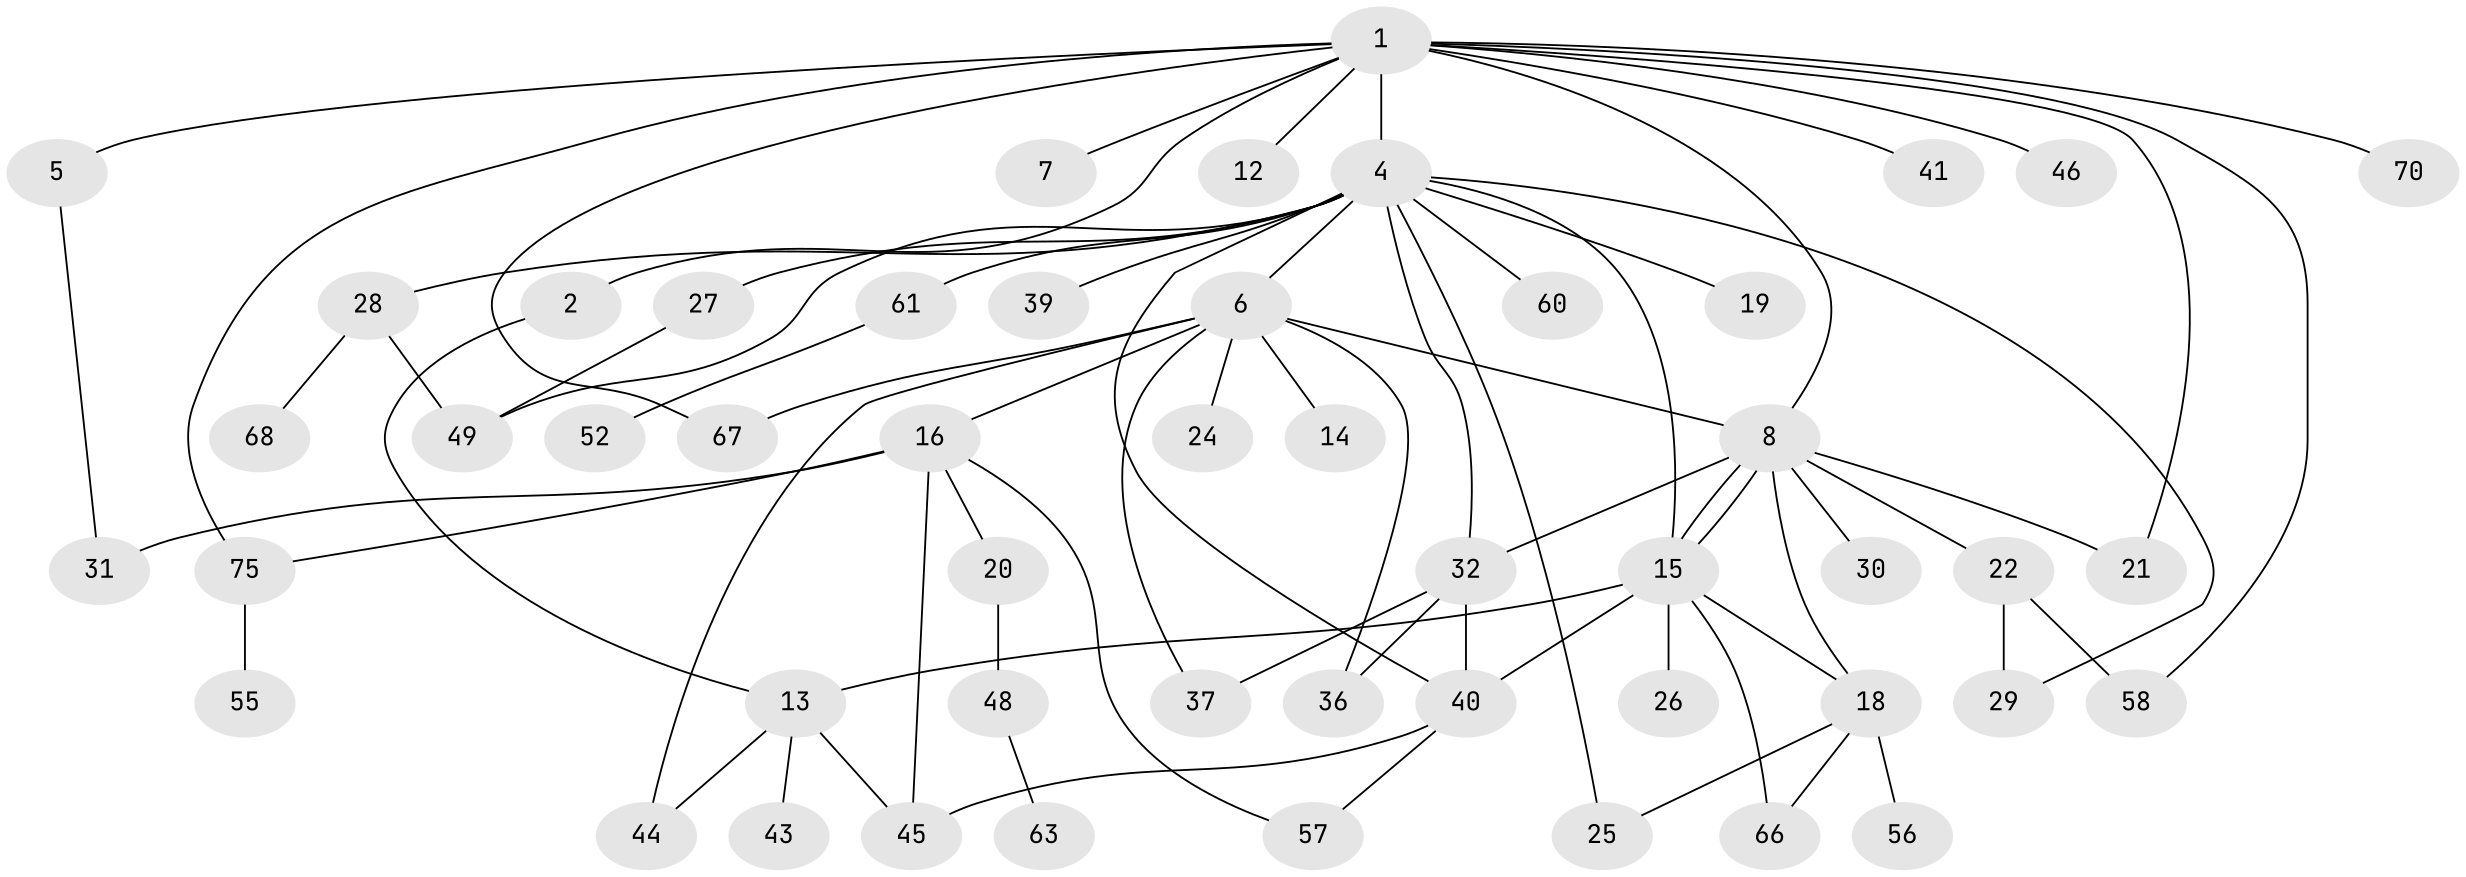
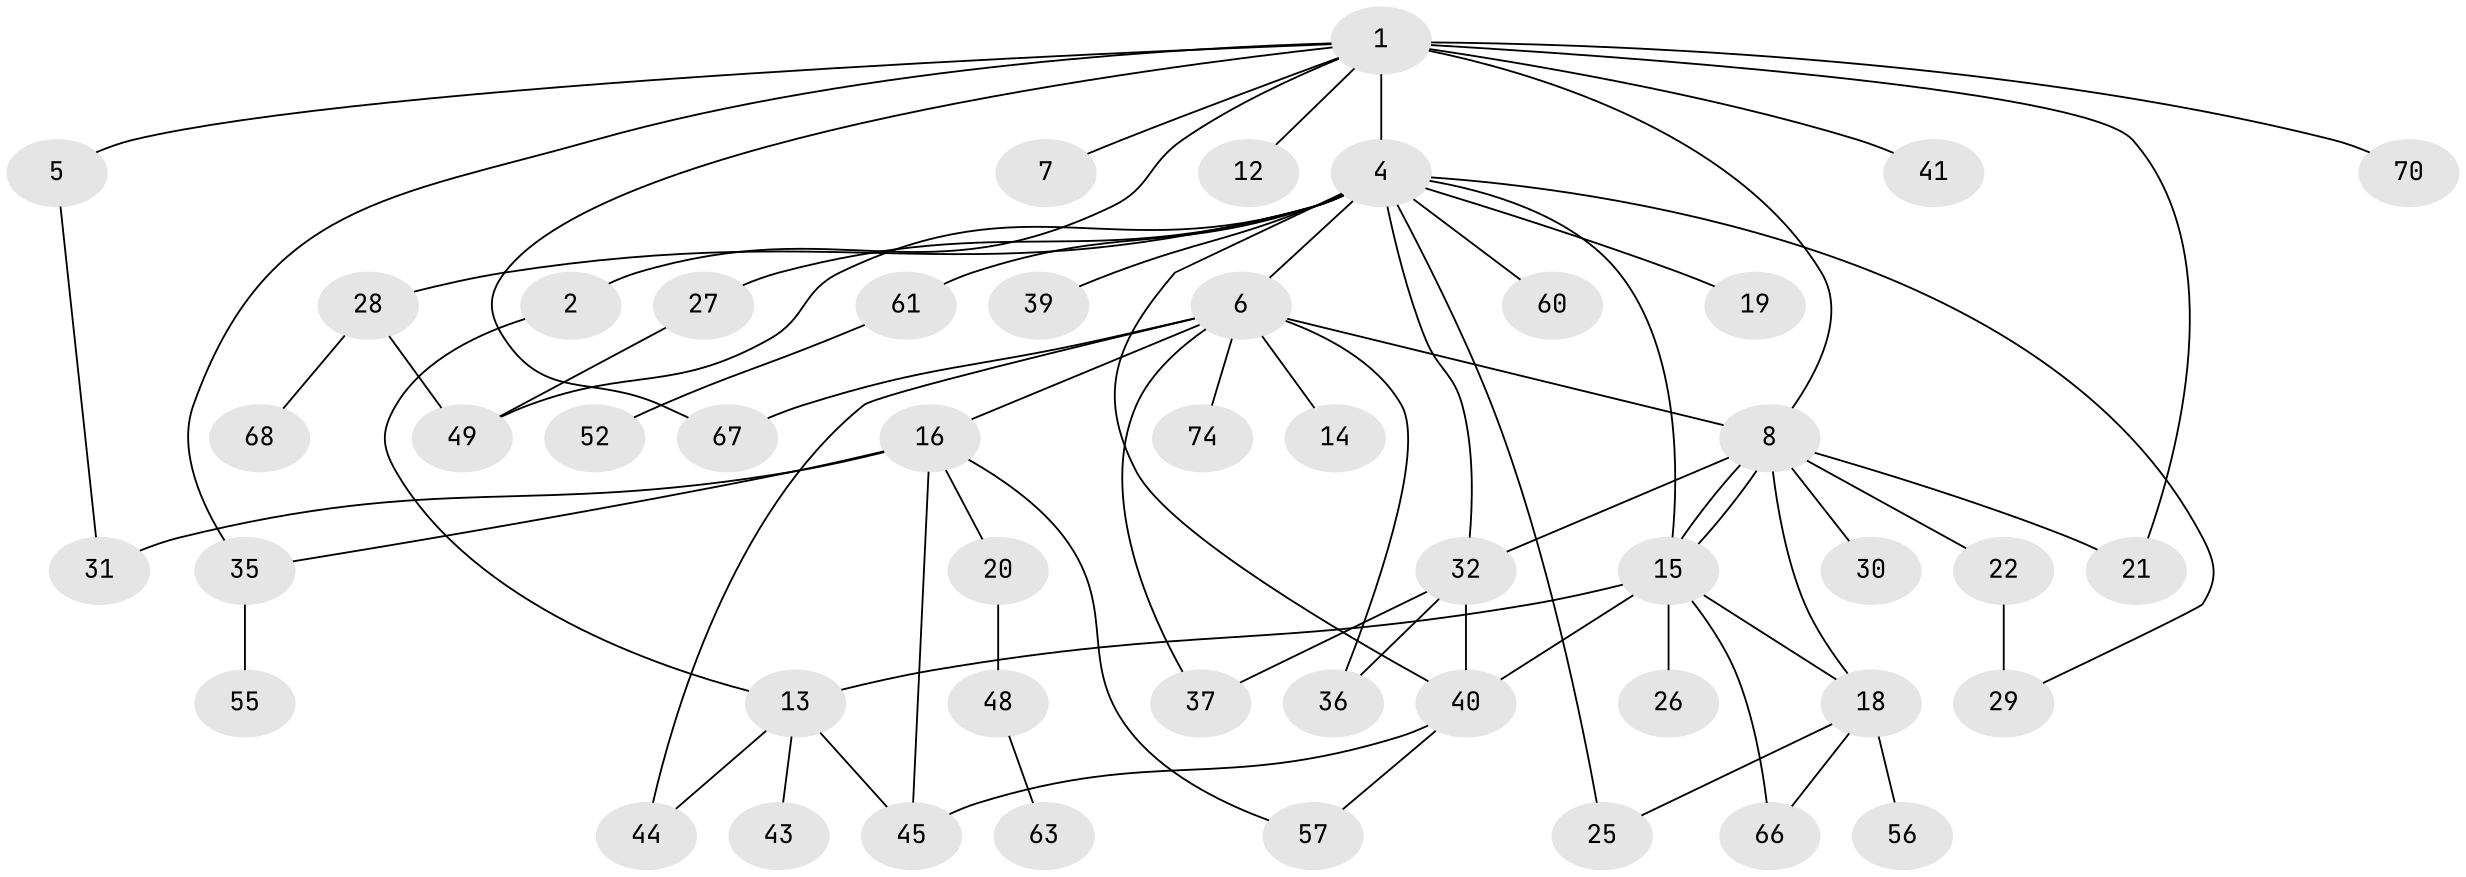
node "46": removed
node "24": label "24" -> "74"
node "75": label "75" -> "35"
node "58": removed
